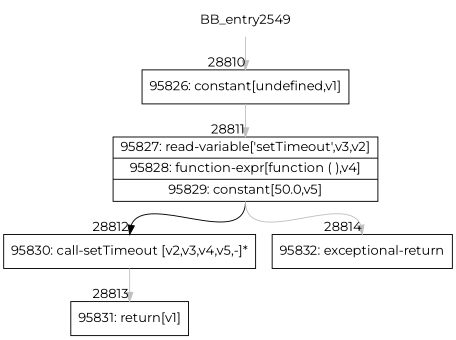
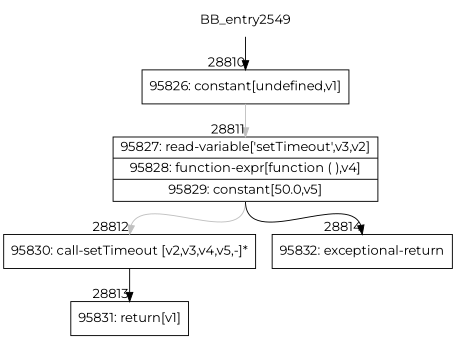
edge "BB_entry2549" -> "95826: constant[undefined,v1]": color gray -> black
edge "95827: read-variable['setTimeout',v3,v2]" -> "95830: call-setTimeout [v2,v3,v4,v5,-]*": color black -> gray
edge "95827: read-variable['setTimeout',v3,v2]" -> "95832: exceptional-return": color gray -> black
edge "95830: call-setTimeout [v2,v3,v4,v5,-]*" -> "95831: return[v1]": color gray -> black
